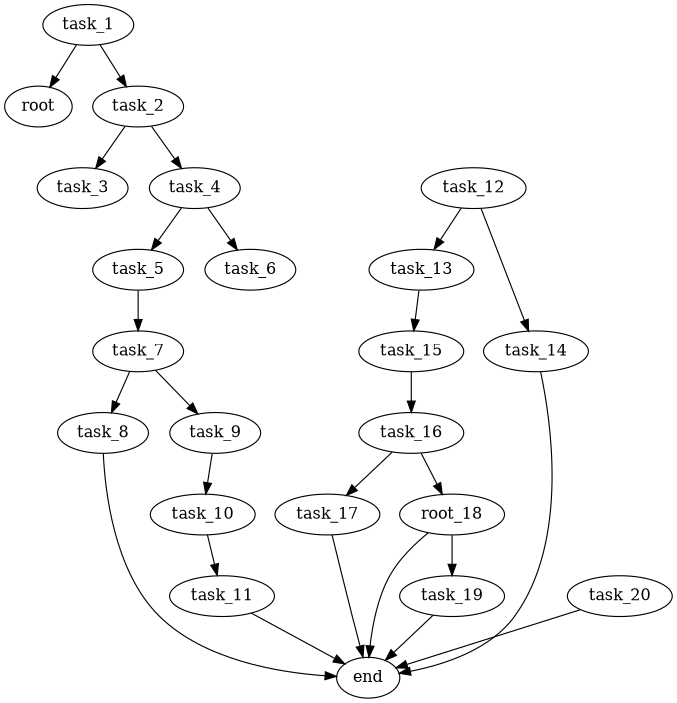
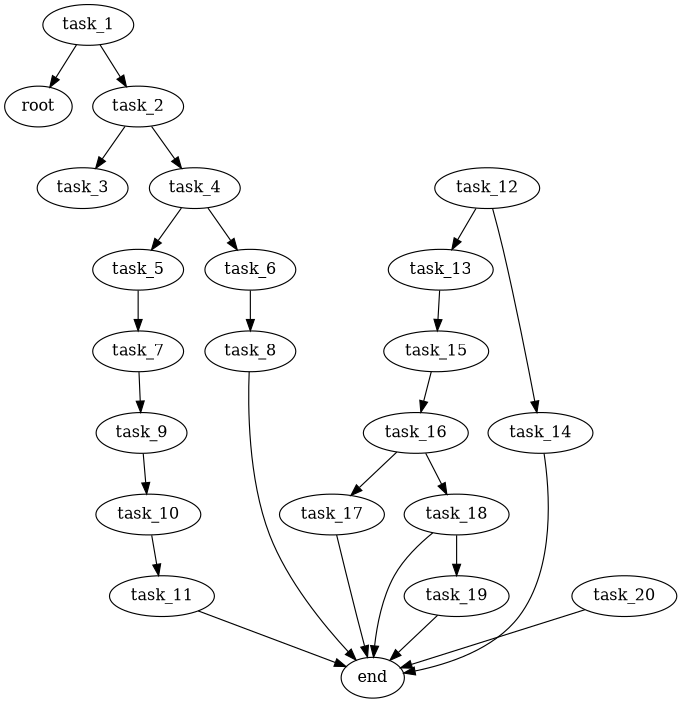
edge "task_7" -> "task_8": now "task_6" -> "task_8"
node "root_18": label "root_18" -> "task_18"
